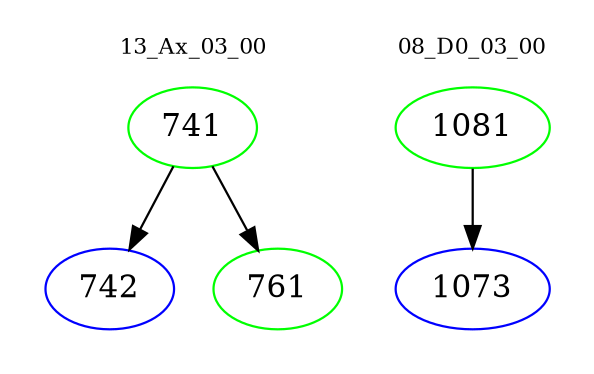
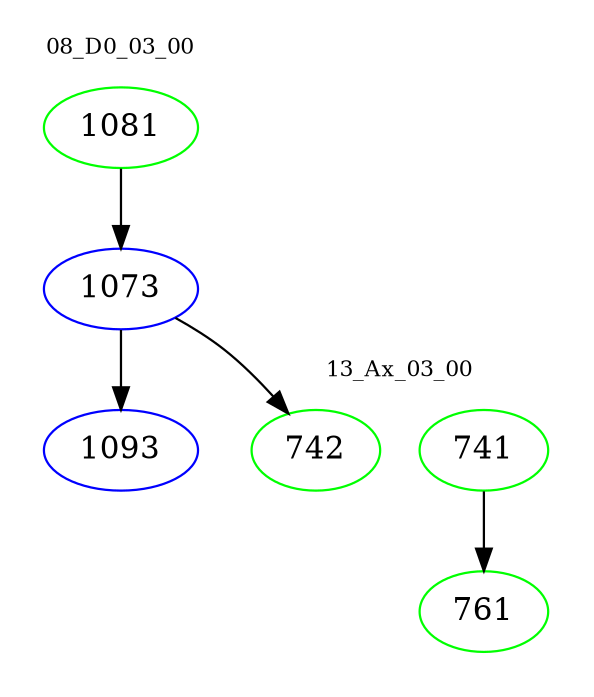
edge "741" -> "742": now "1073" -> "742"
node "742": color blue -> green
node "1093": added
